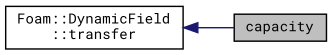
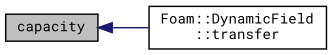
edge "capacity" -> "Foam::DynamicField ::transfer": reversed
